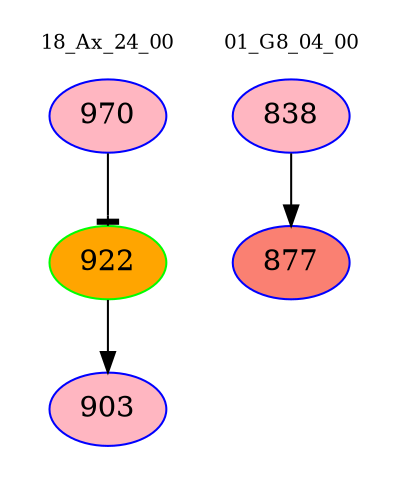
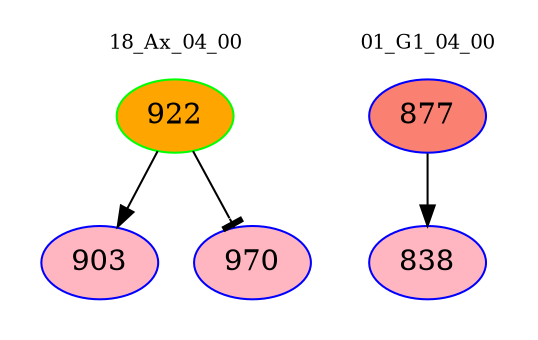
cluster "18_Ax_24_00": label "18_Ax_24_00" -> "18_Ax_04_00"
cluster "01_G8_04_00": label "01_G8_04_00" -> "01_G1_04_00"
edge "838" -> "877": reversed
edge "970" -> "922": reversed
